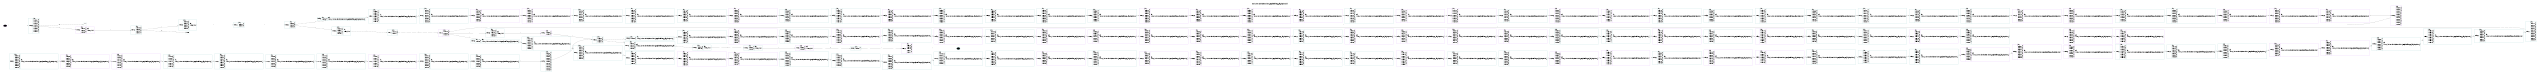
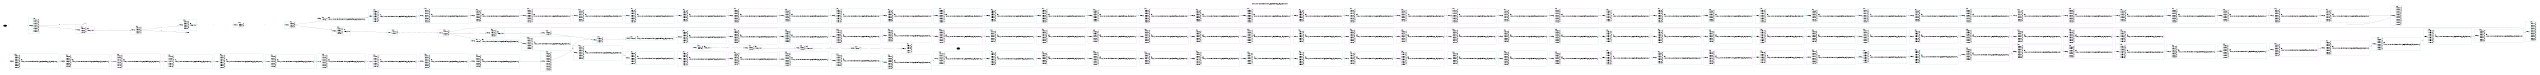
node "0x10a075 [28]": added
node "0x10a222 [17]": removed
